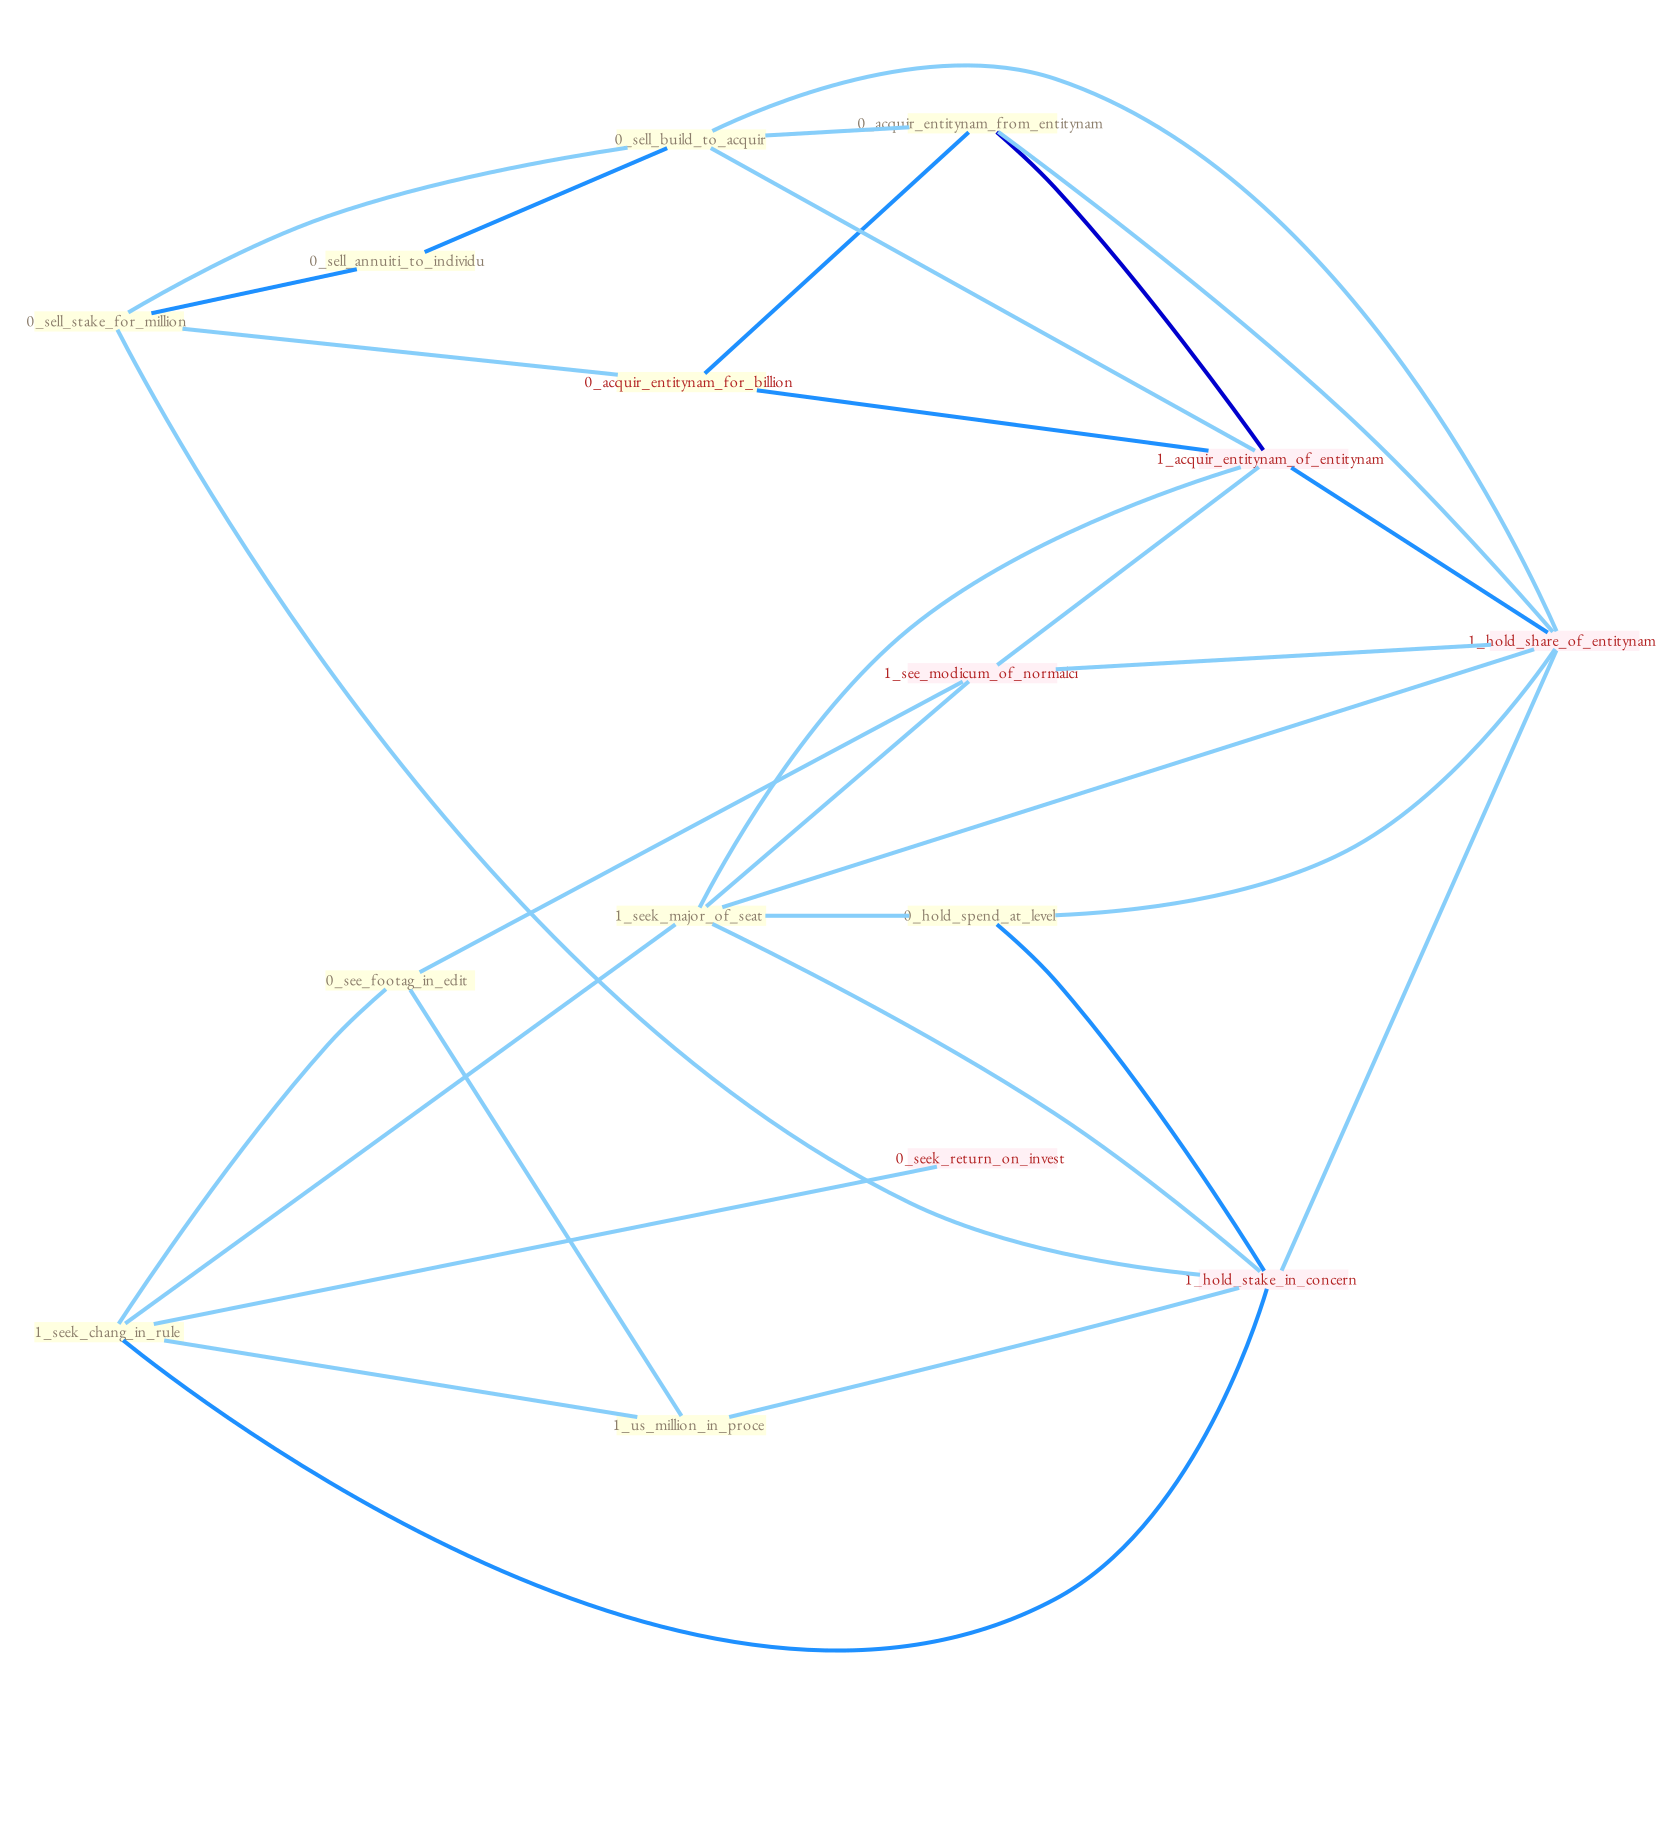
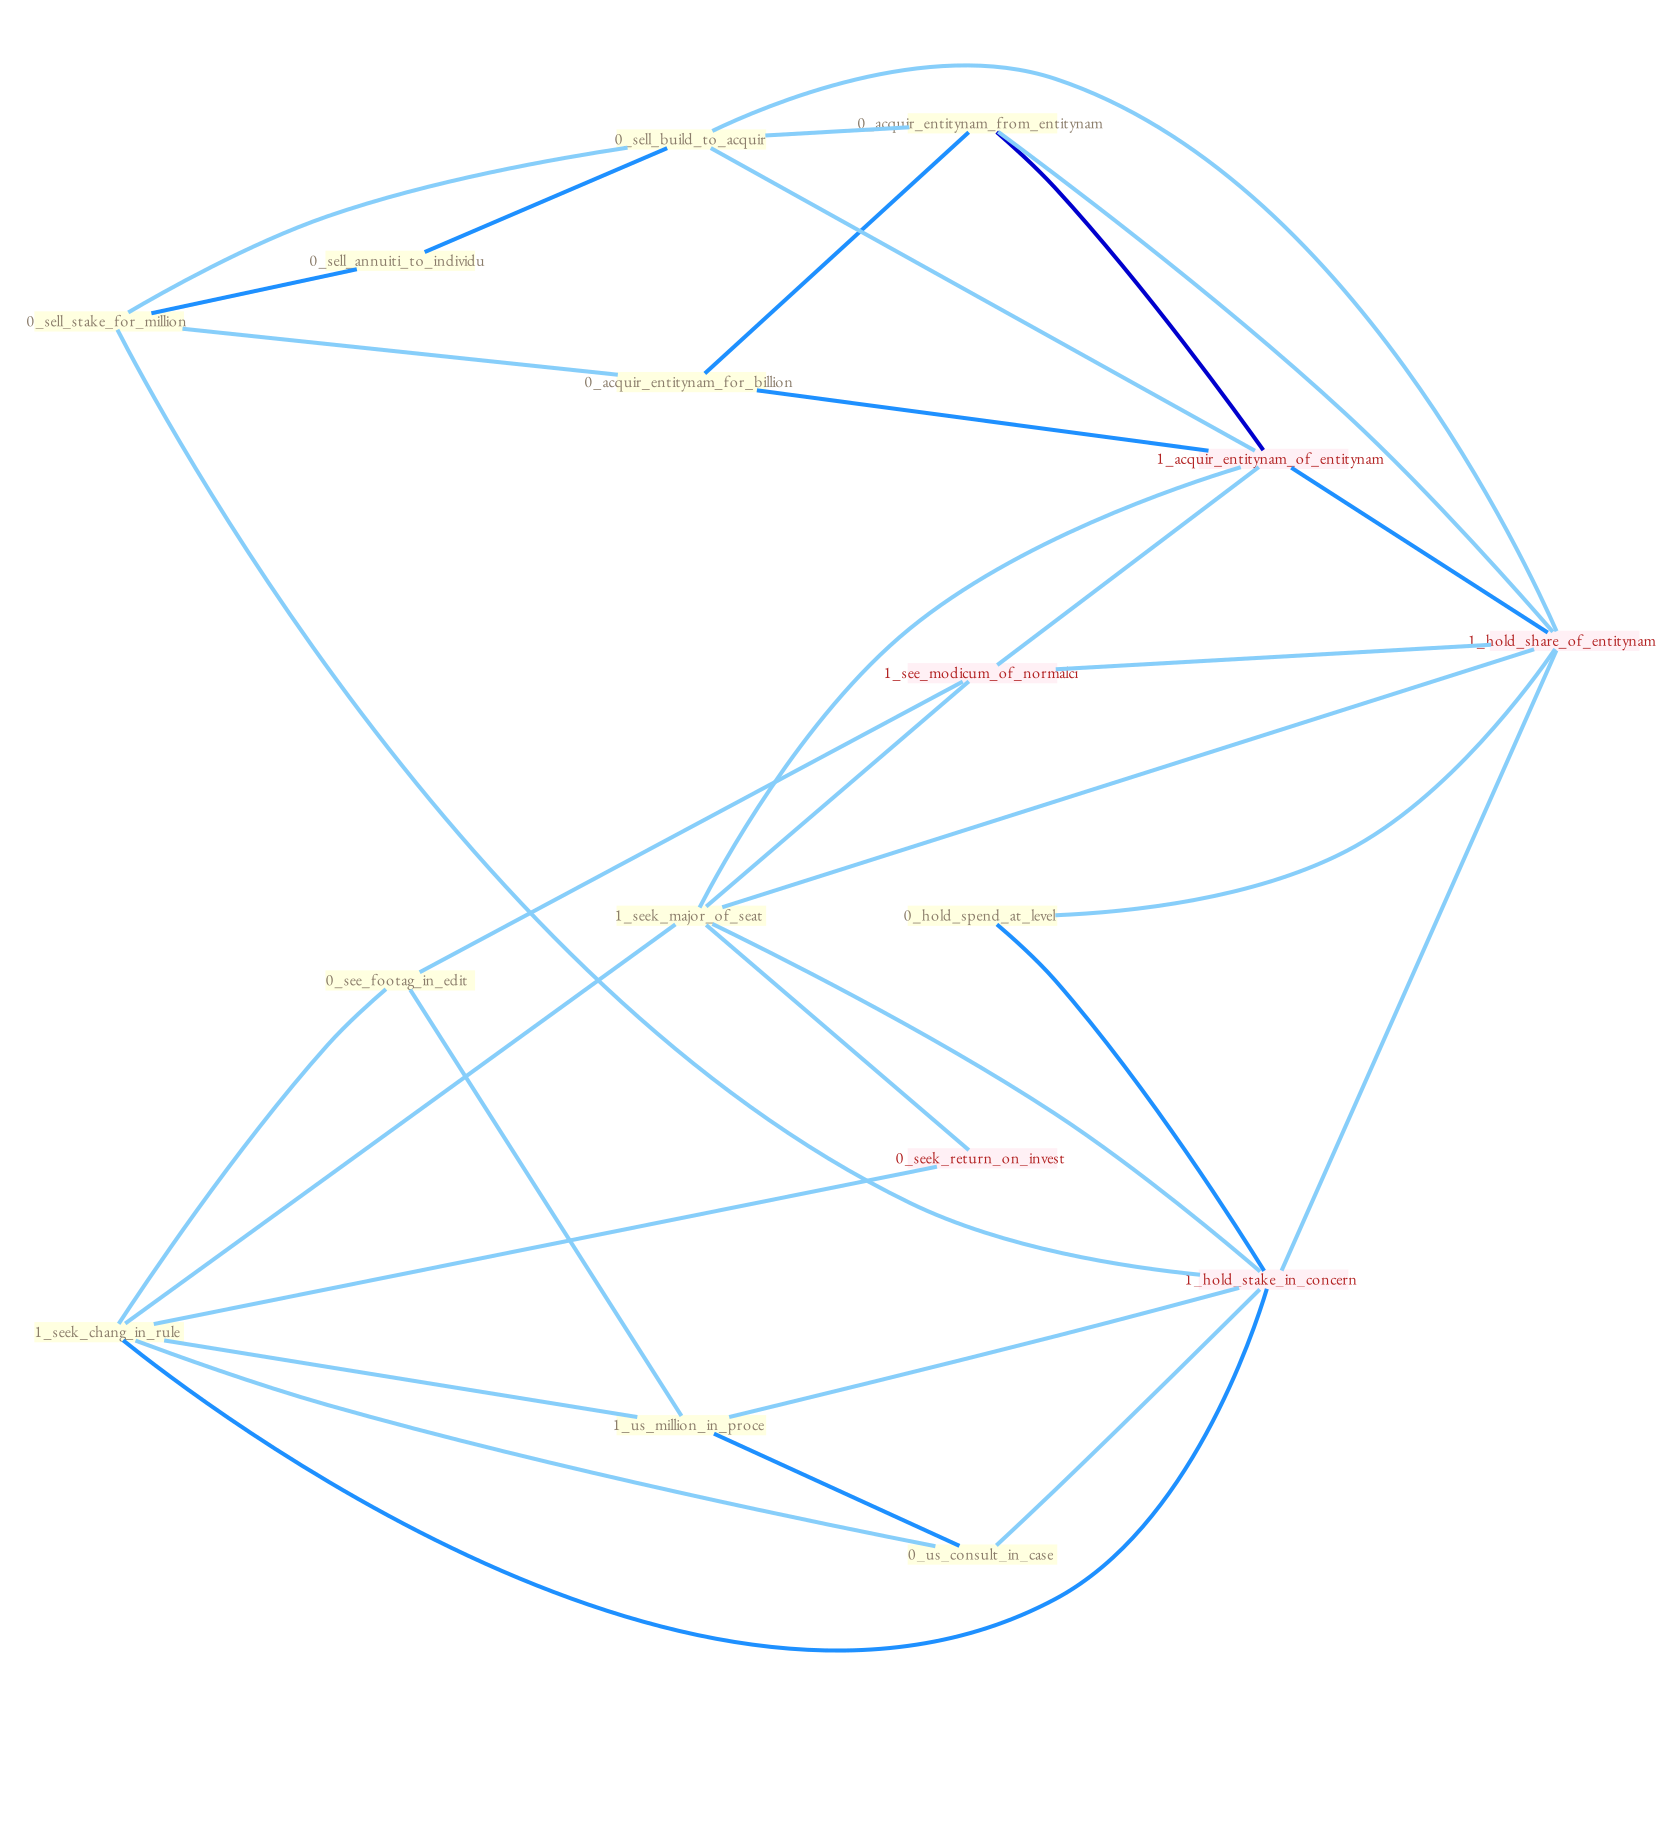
node "0_acquir_entitynam_for_billion": fontcolor #b22222 -> #8b7d6b
edge "1_seek_major_of_seat" -- "0_hold_spend_at_level": now "1_seek_major_of_seat" -- "0_seek_return_on_invest"
node "0_us_consult_in_case": added
